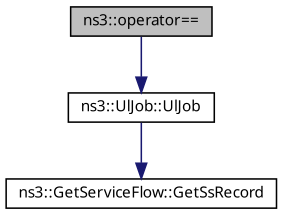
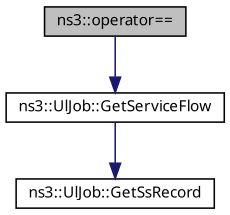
node "ns3::UlJob::UlJob": label "ns3::UlJob::UlJob" -> "ns3::UlJob::GetServiceFlow"
node "ns3::GetServiceFlow::GetSsRecord": label "ns3::GetServiceFlow::GetSsRecord" -> "ns3::UlJob::GetSsRecord"
